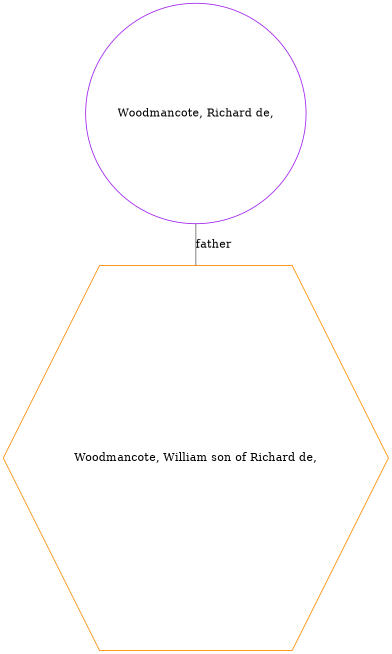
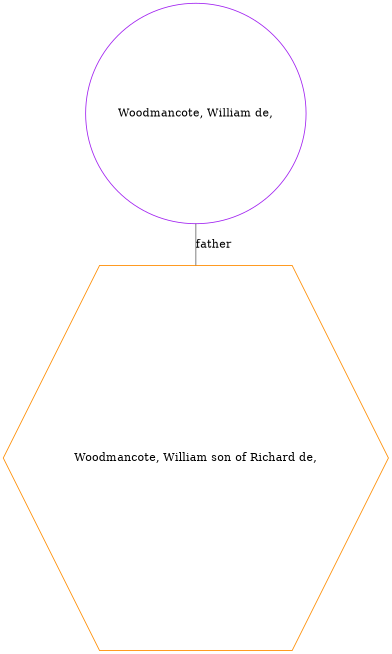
node "Woodmancote, Richard de,": label "Woodmancote, Richard de," -> "Woodmancote, William de,"
